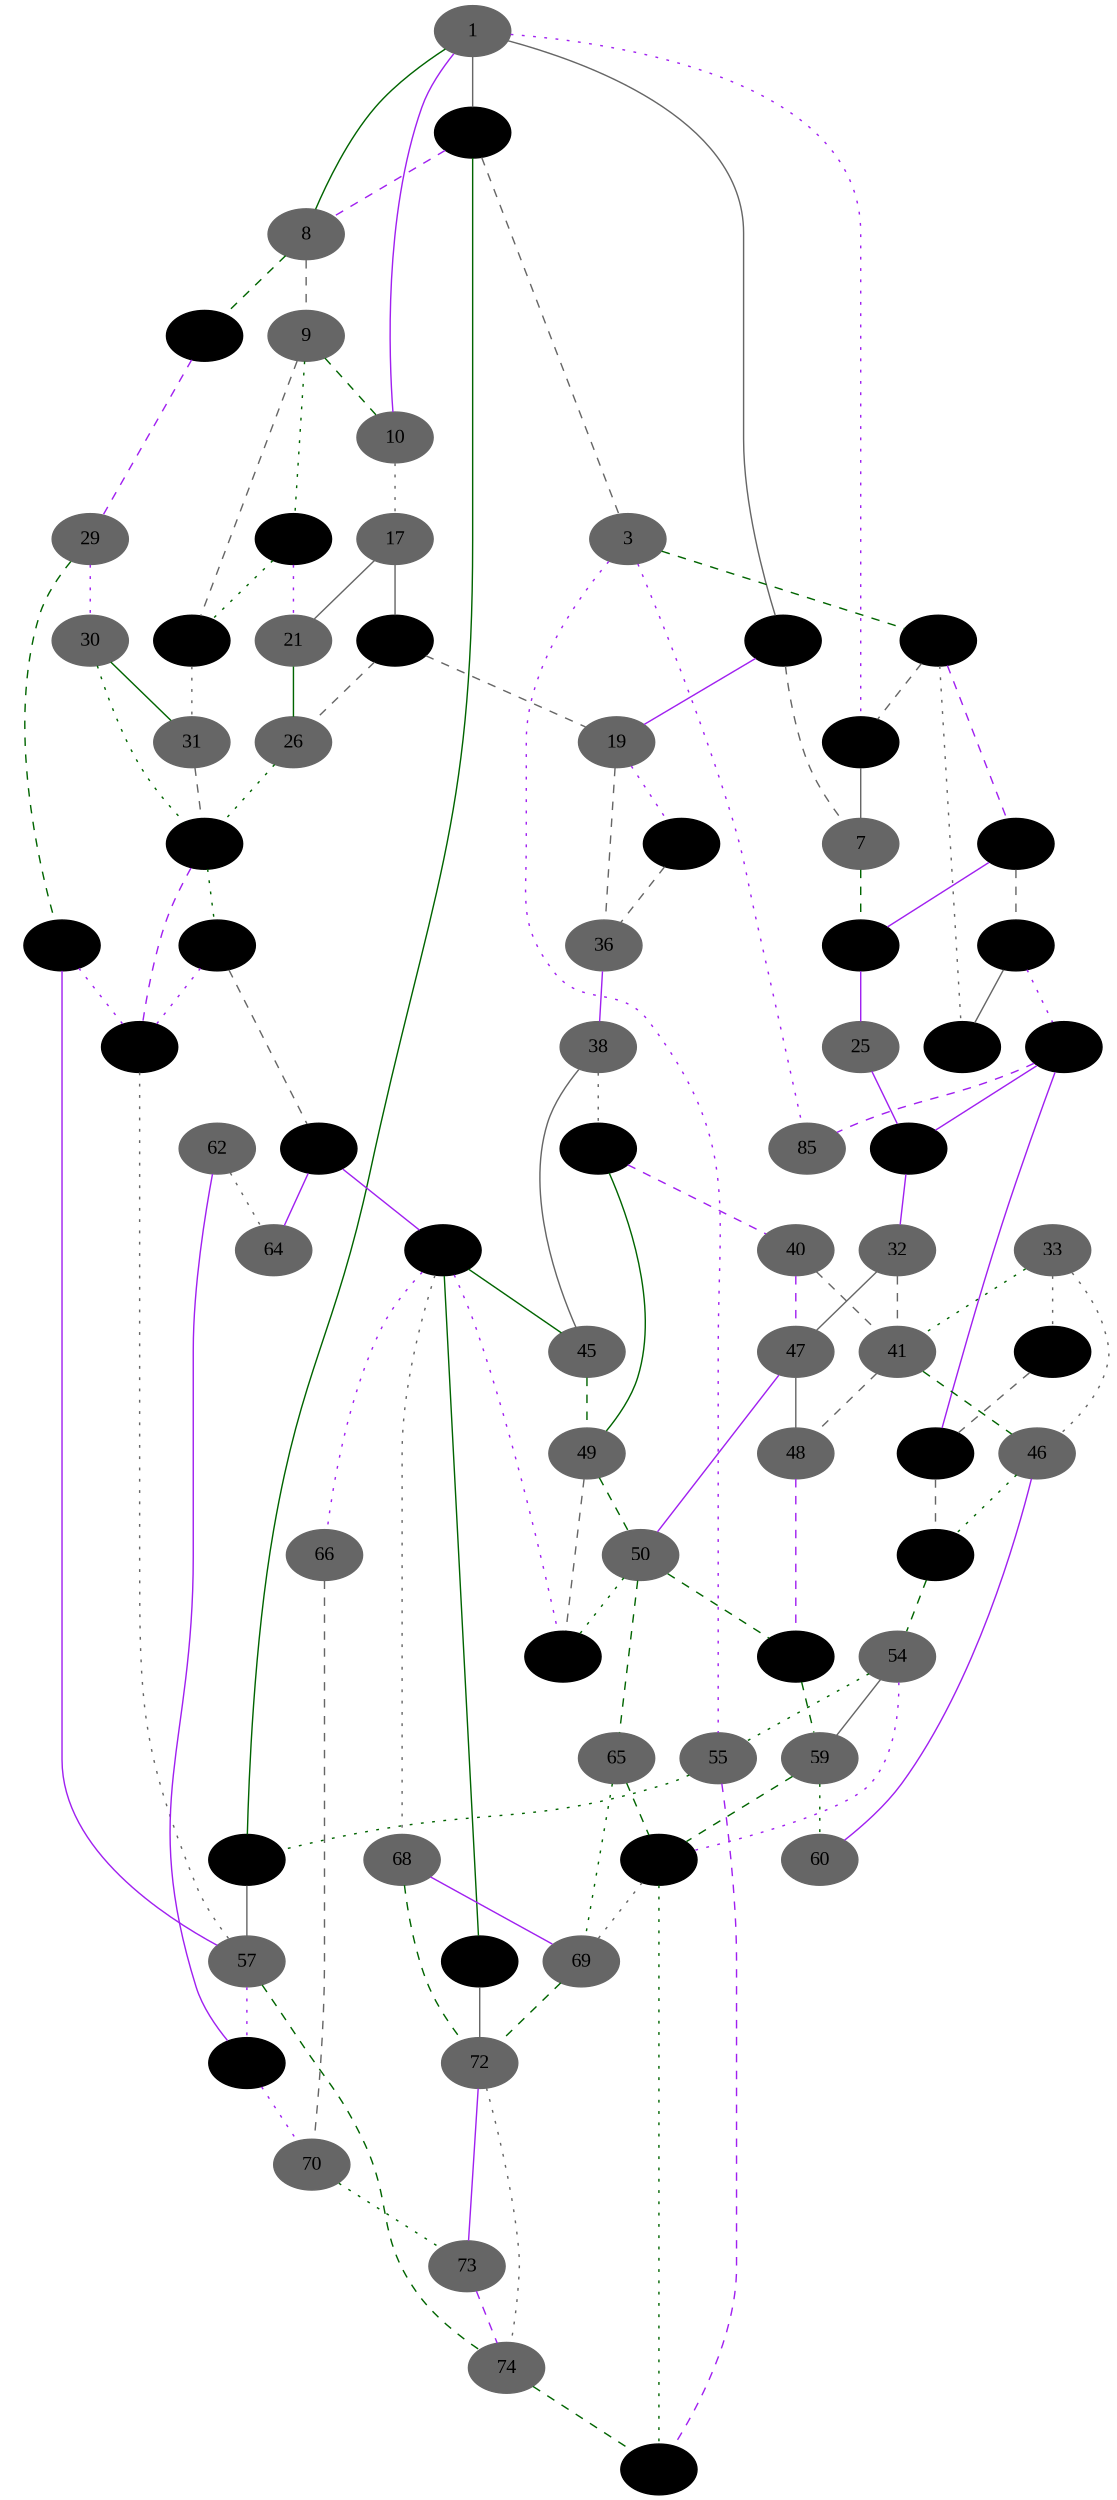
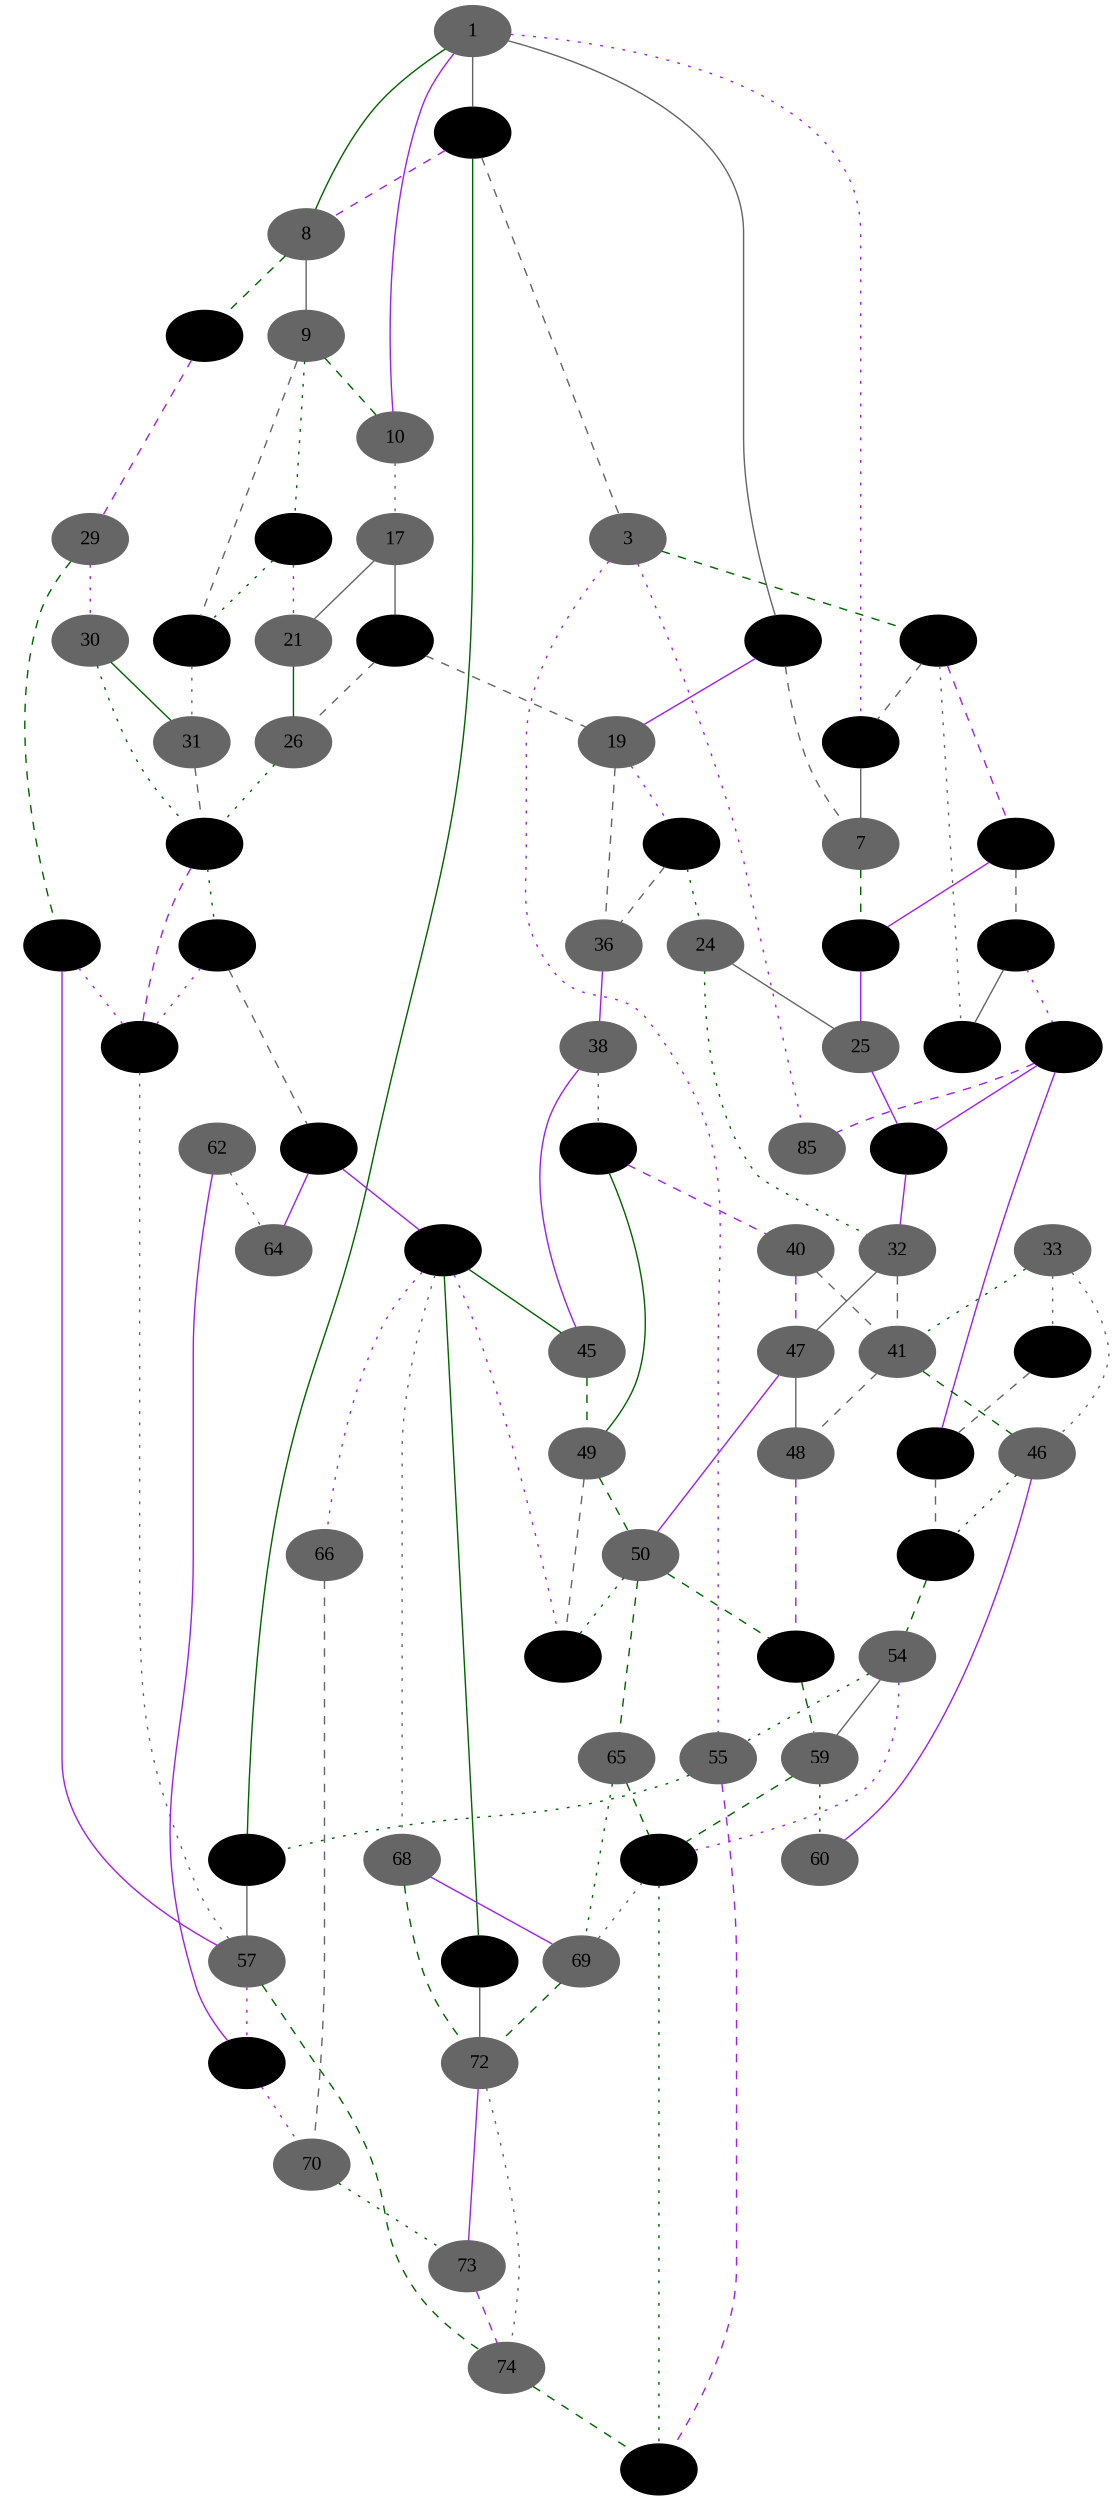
edge "8" -- "9": style dashed -> solid
node "24": added
edge "38" -- "45": color gray40 -> purple
